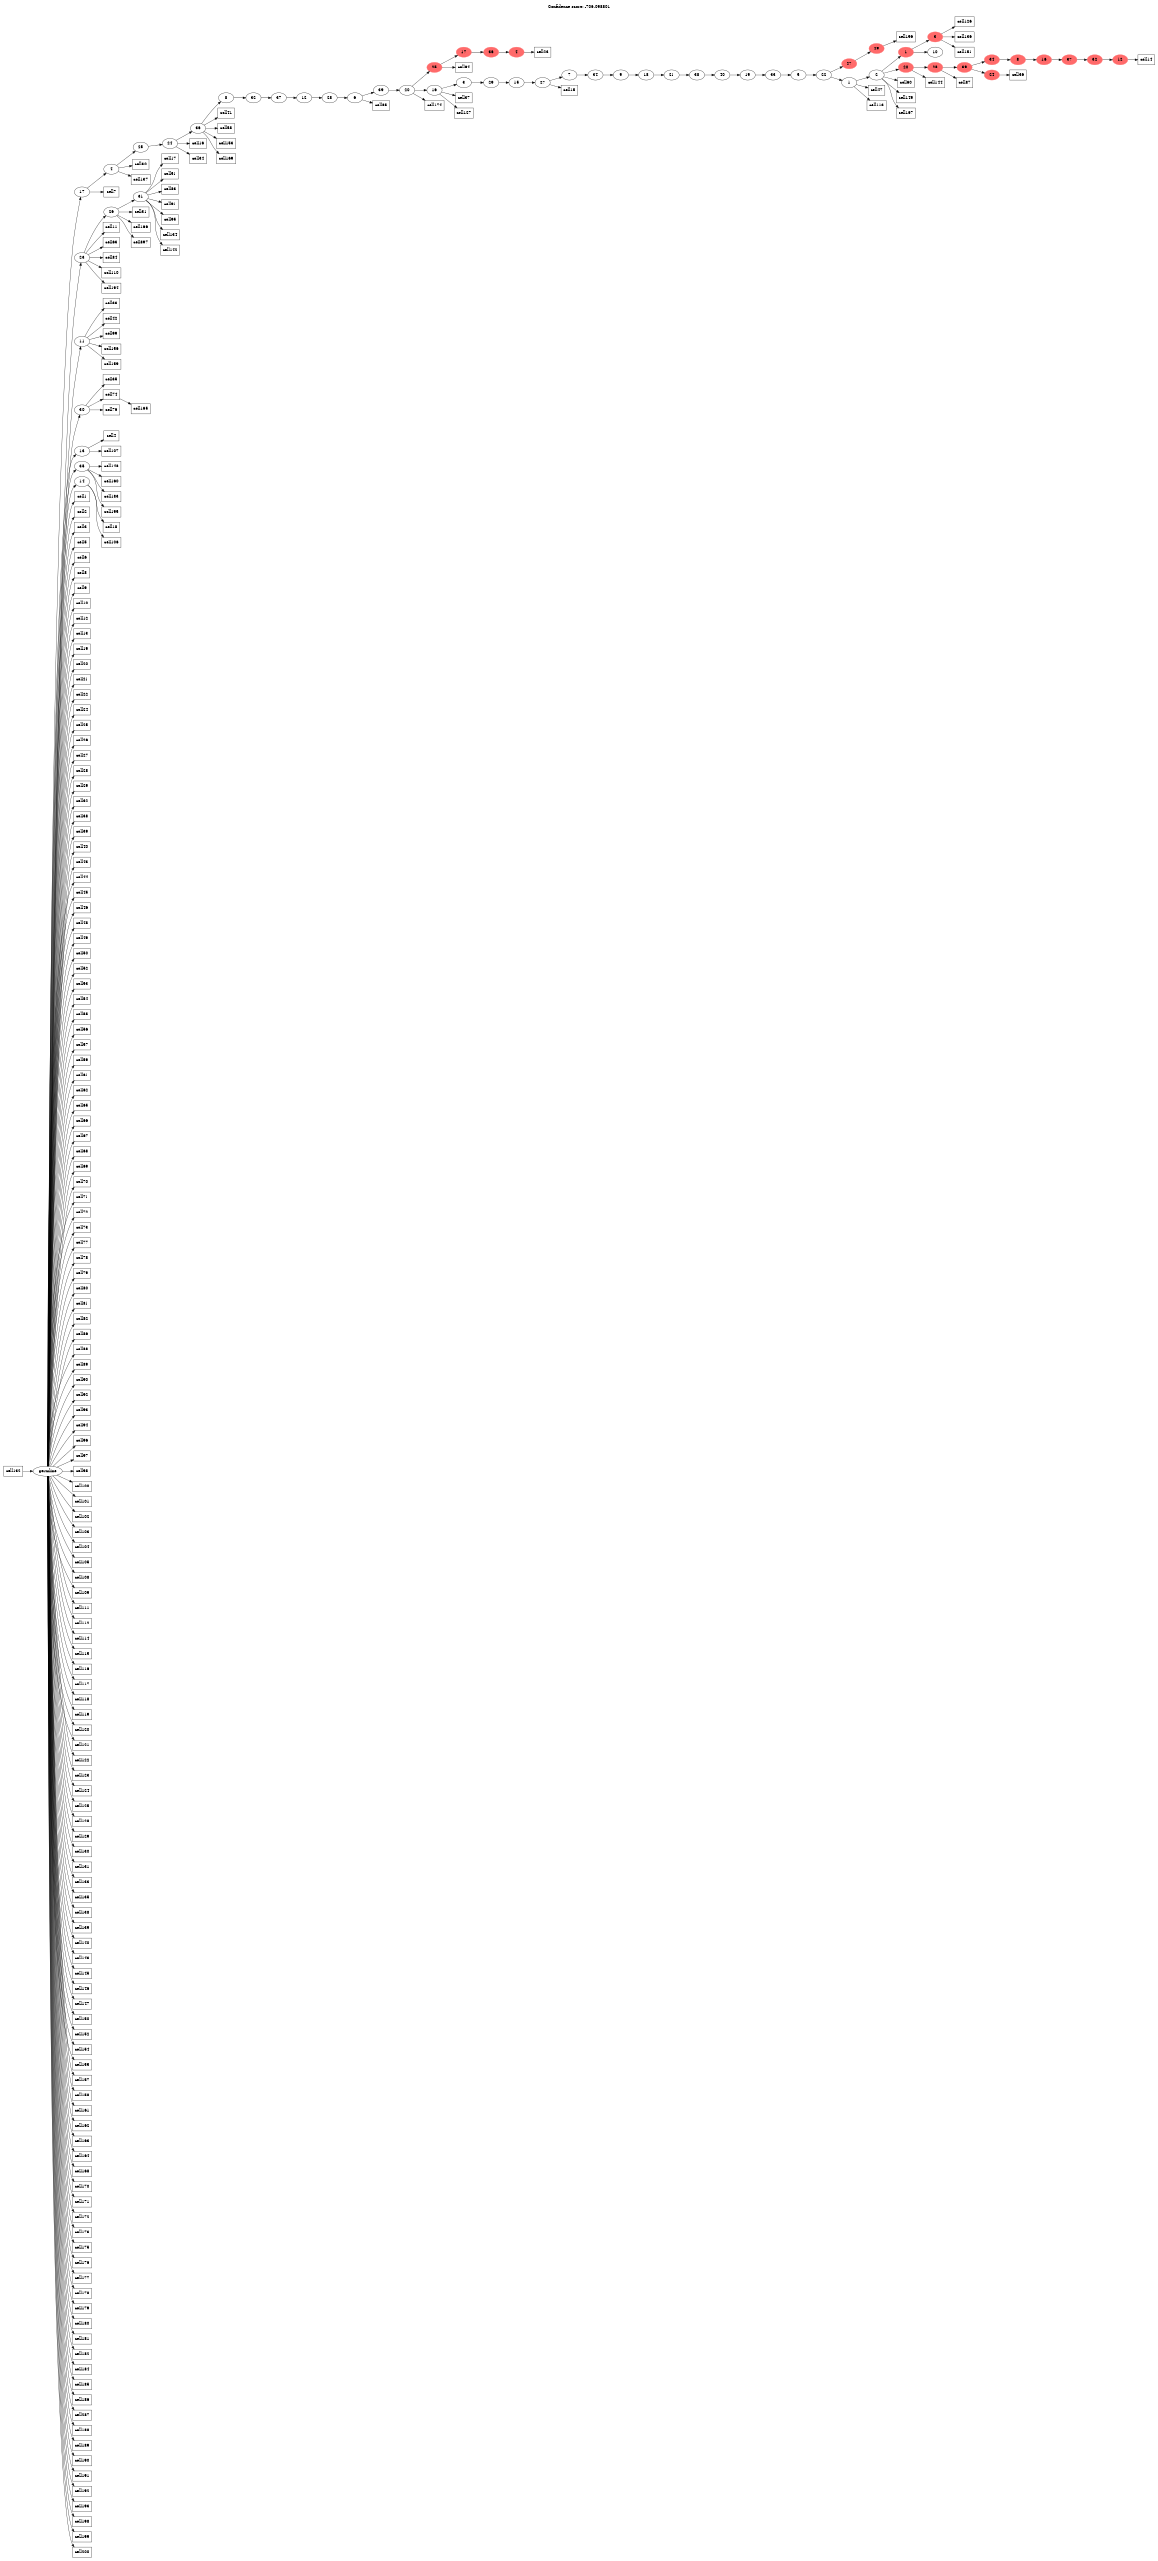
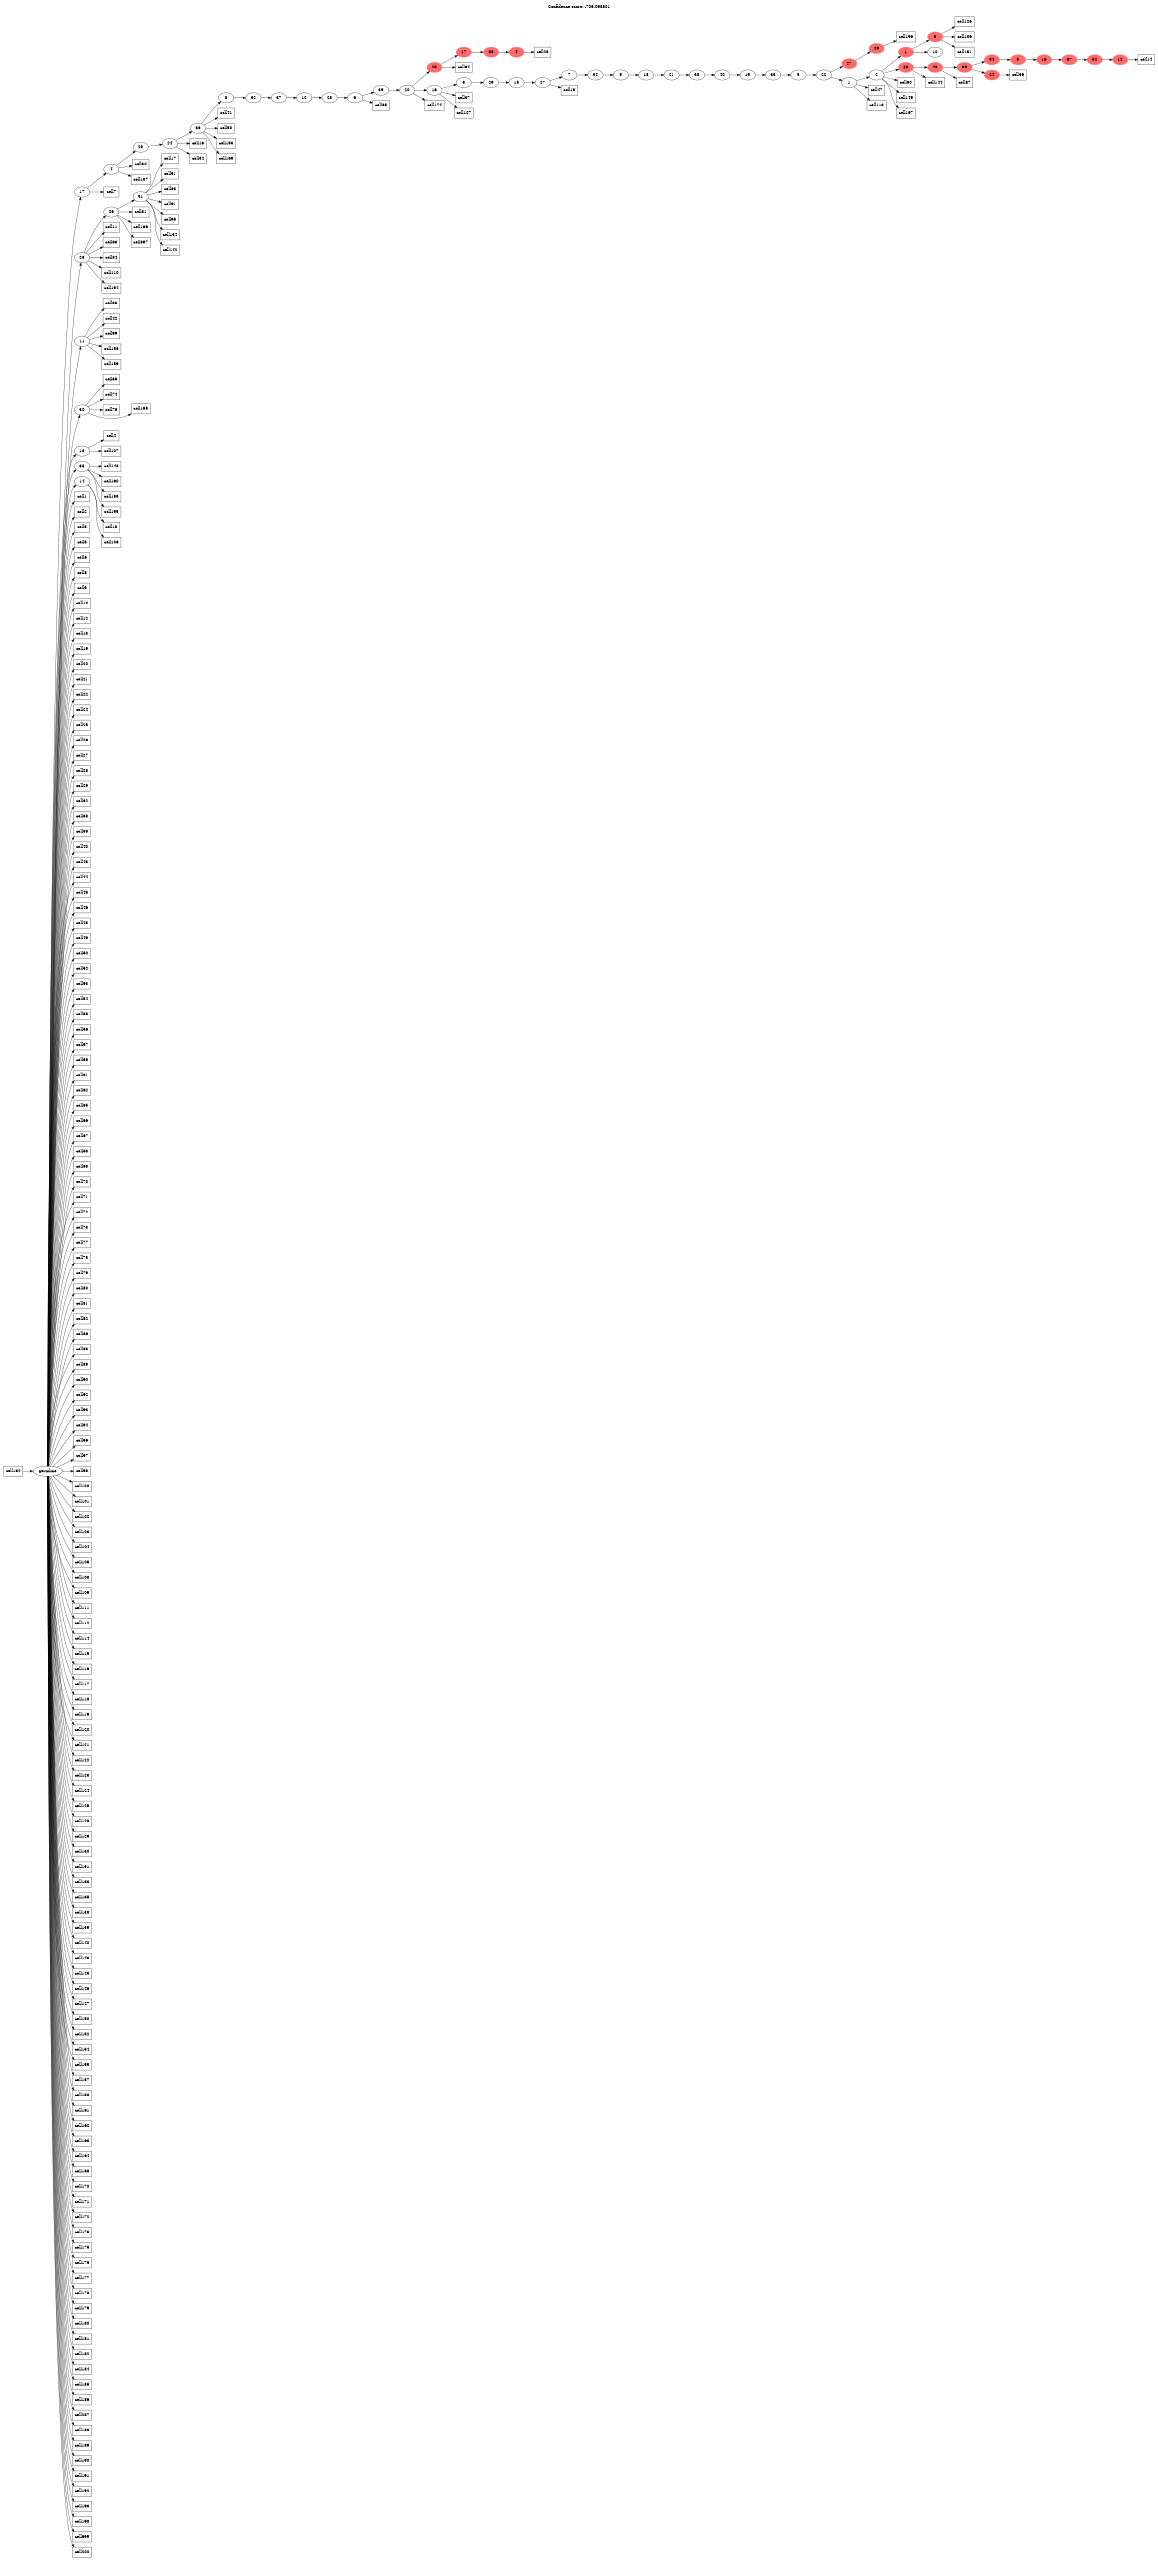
edge "cell74" -> "cell165": now "30" -> "cell165"
node "cell199": label "cell199" -> "cell699"
